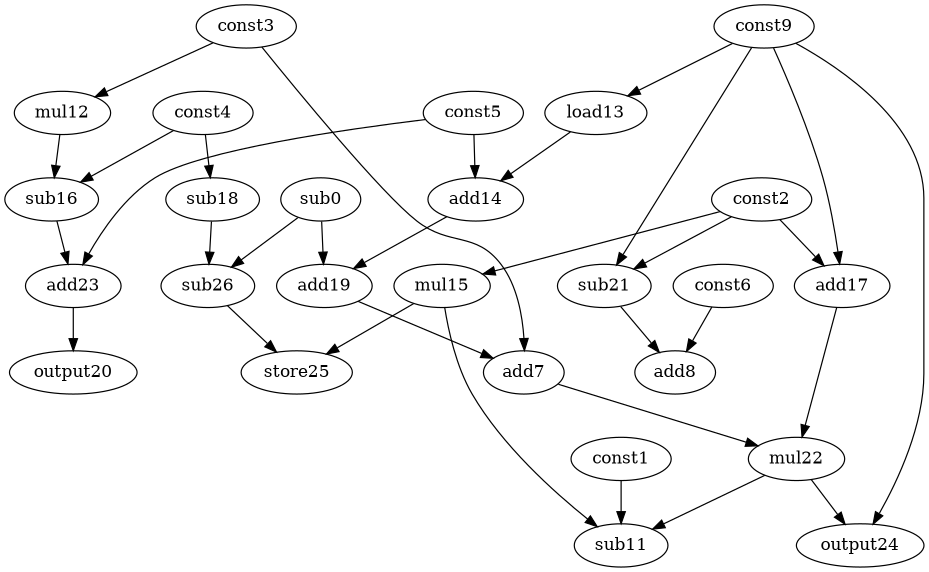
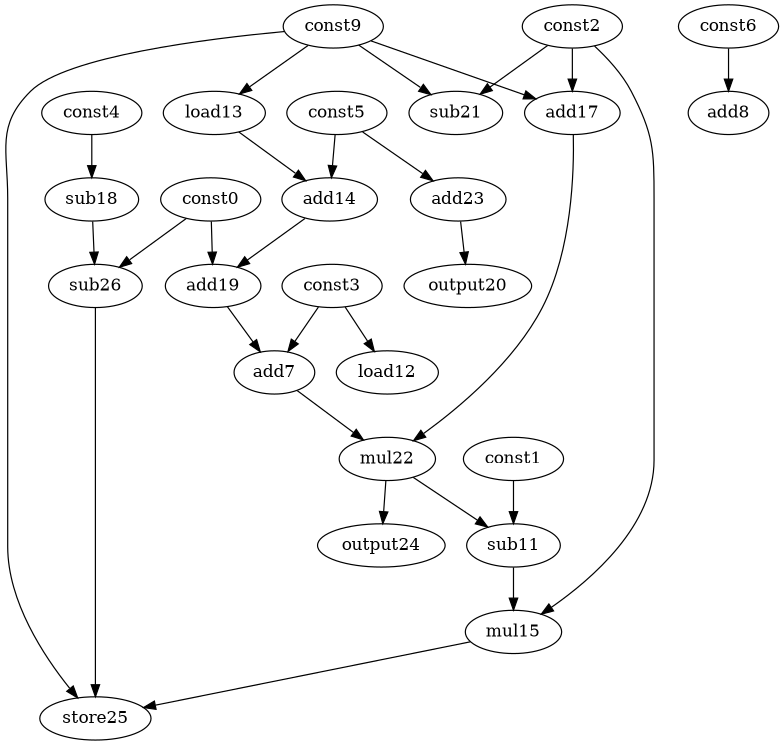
node "mul12": label "mul12" -> "load12"
node "sub16": removed
node "sub0": label "sub0" -> "const0"
edge "const9" -> "output24": now "const9" -> "store25"
edge "sub21" -> "add8": removed
edge "mul15" -> "sub11": reversed
